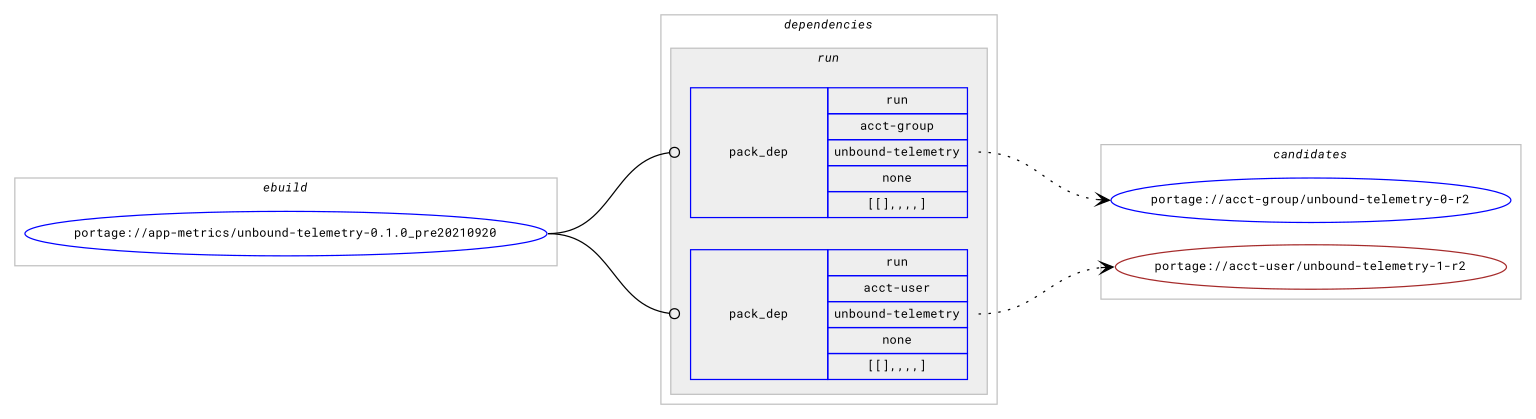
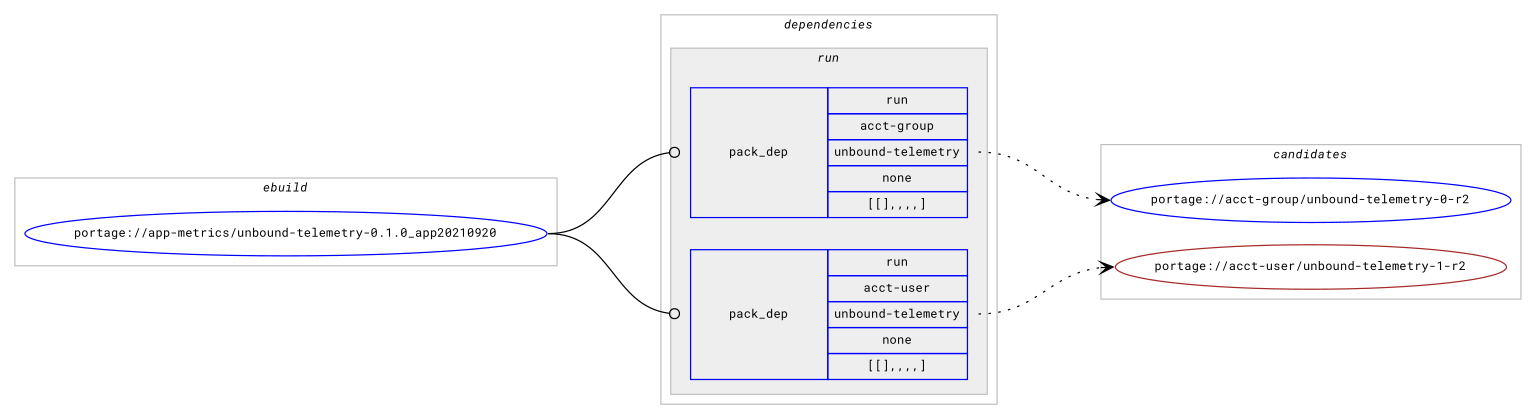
node "portage://app-metrics/unbound-telemetry-0.1.0_pre20210920": label "portage://app-metrics/unbound-telemetry-0.1.0_pre20210920" -> "portage://app-metrics/unbound-telemetry-0.1.0_app20210920"
